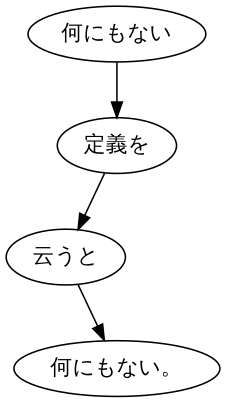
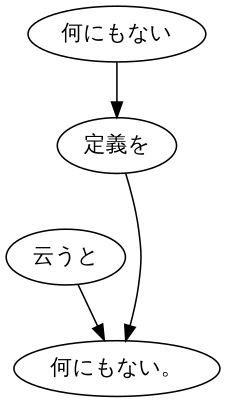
edge "定義を" -> "云うと": now "定義を" -> "何にもない。"
